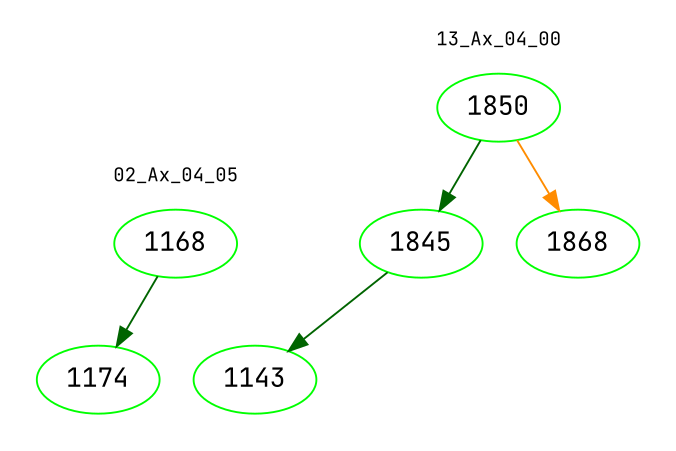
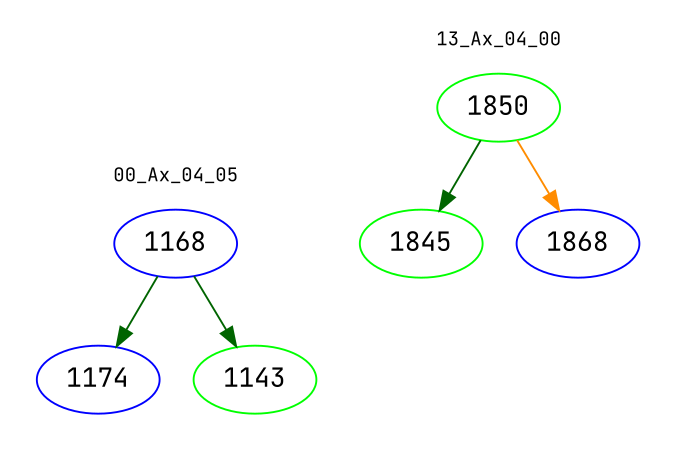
cluster "02_Ax_04_05": label "02_Ax_04_05" -> "00_Ax_04_05"
node "1168": color green -> blue
node "1868": color green -> blue
edge "1845" -> "1143": now "1168" -> "1143"
node "1174": color green -> blue
